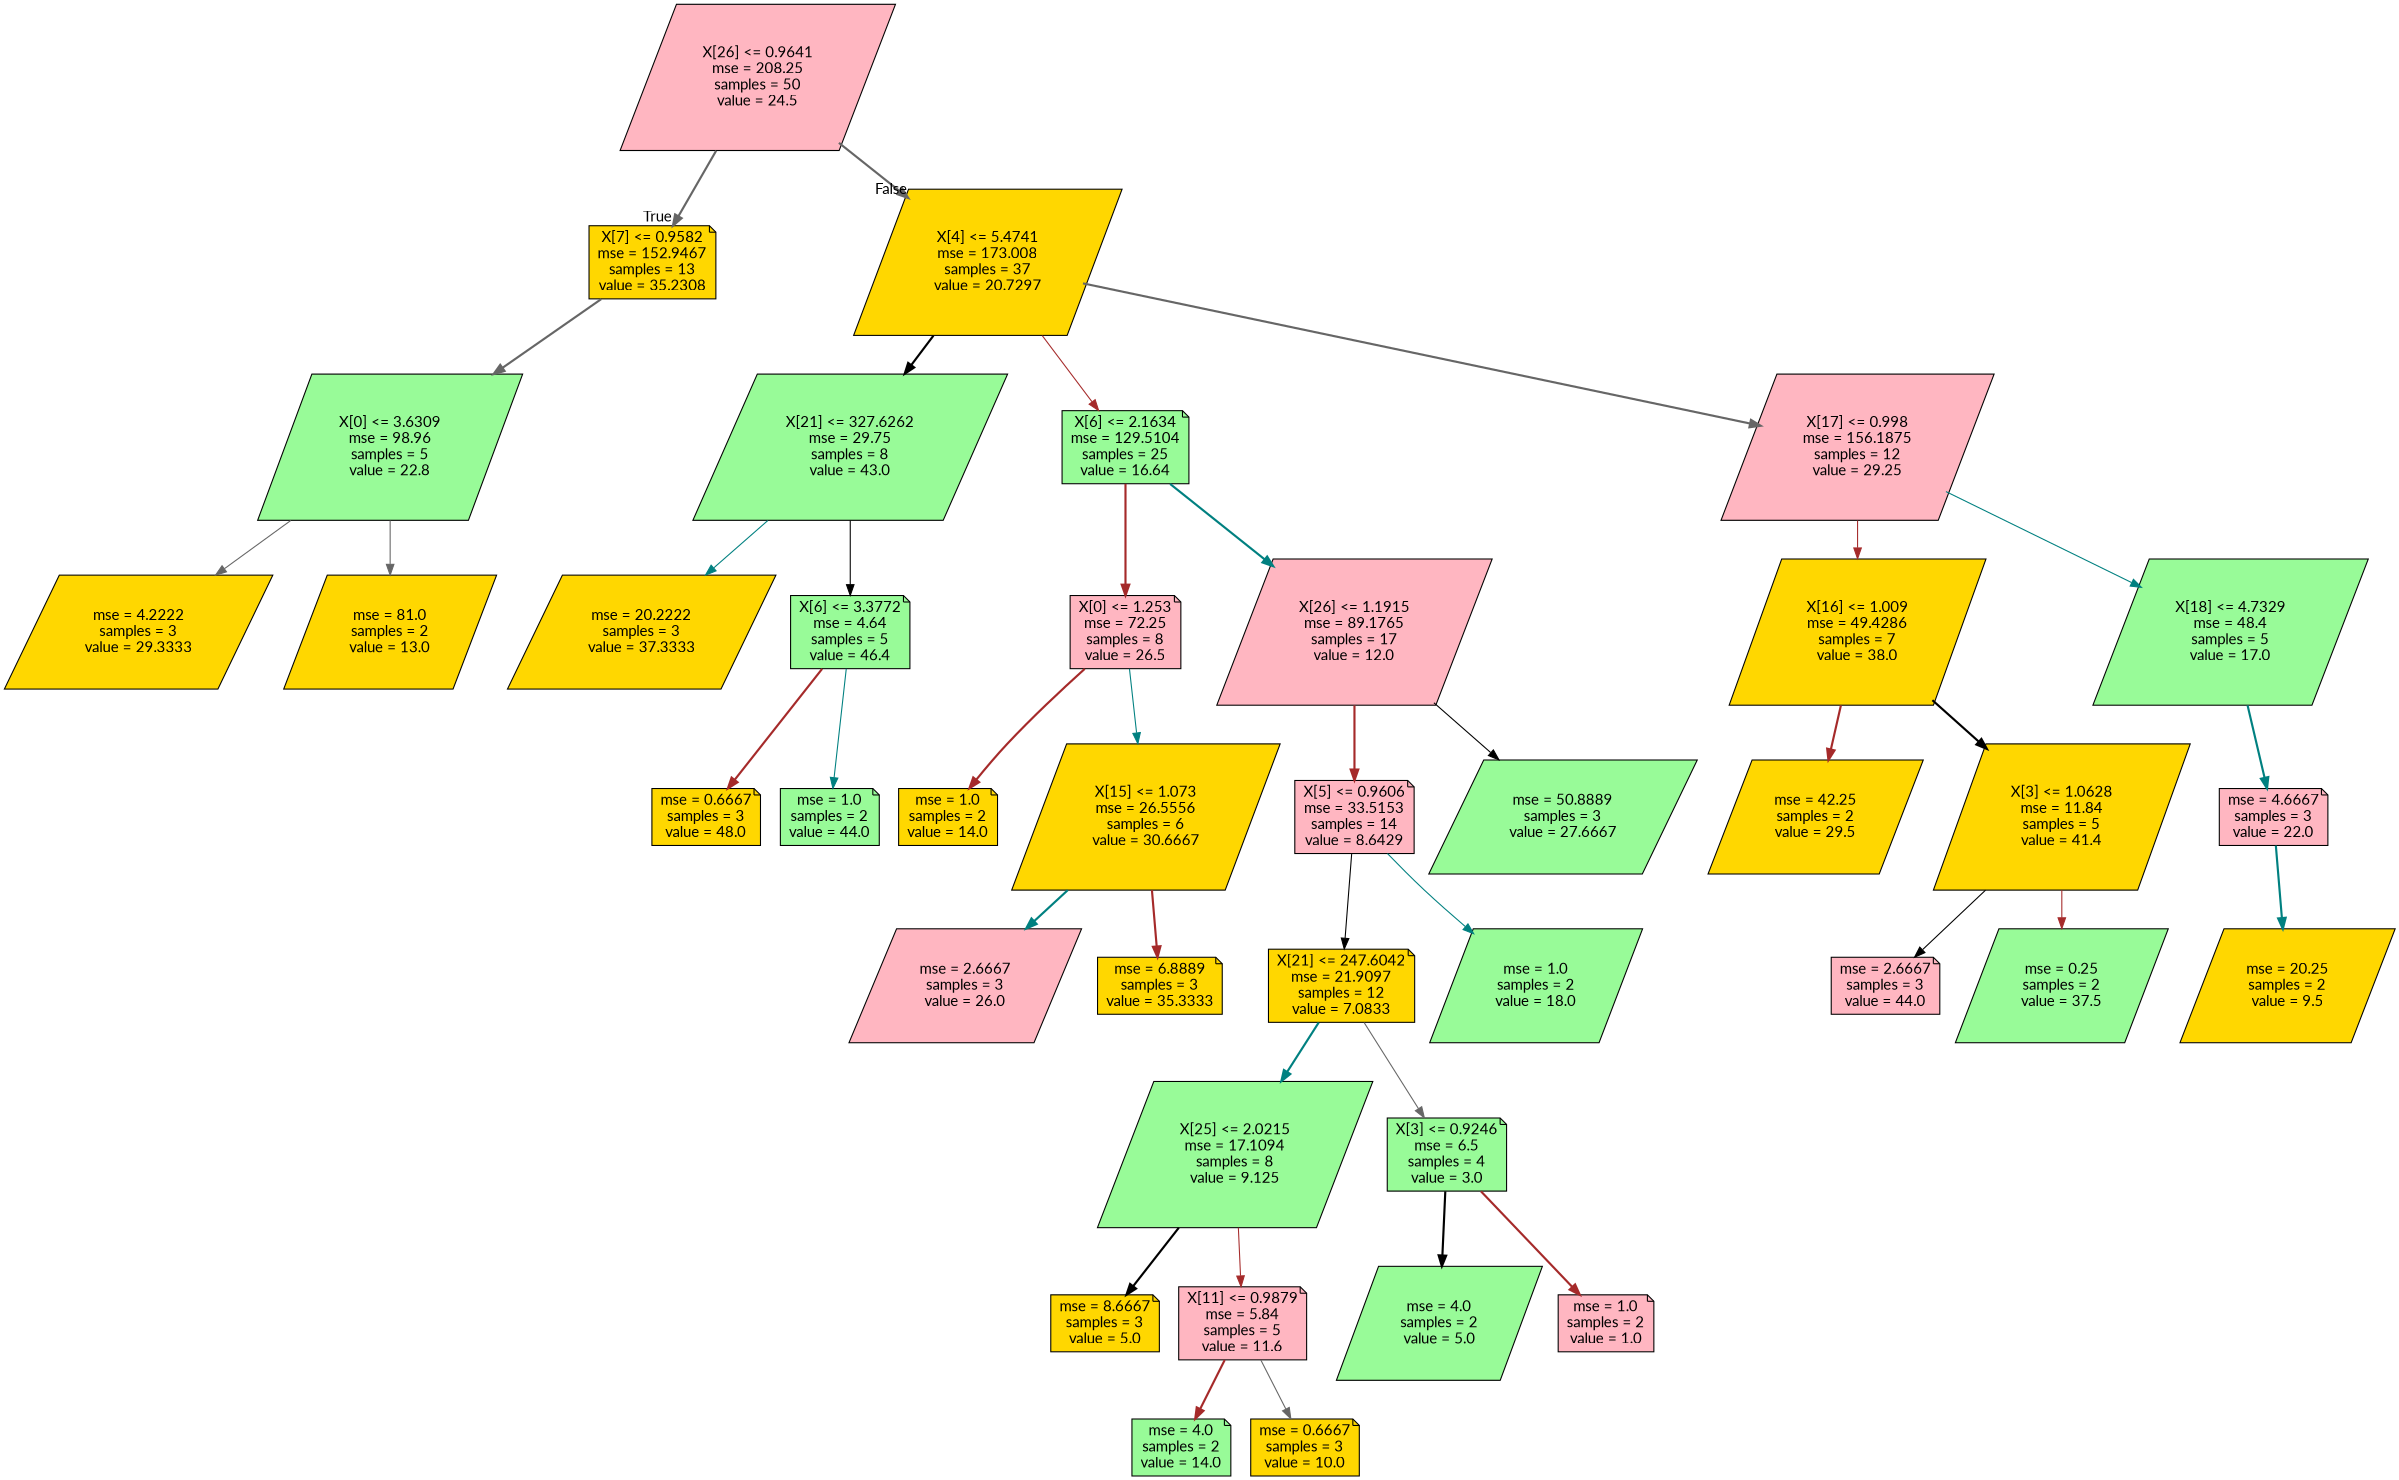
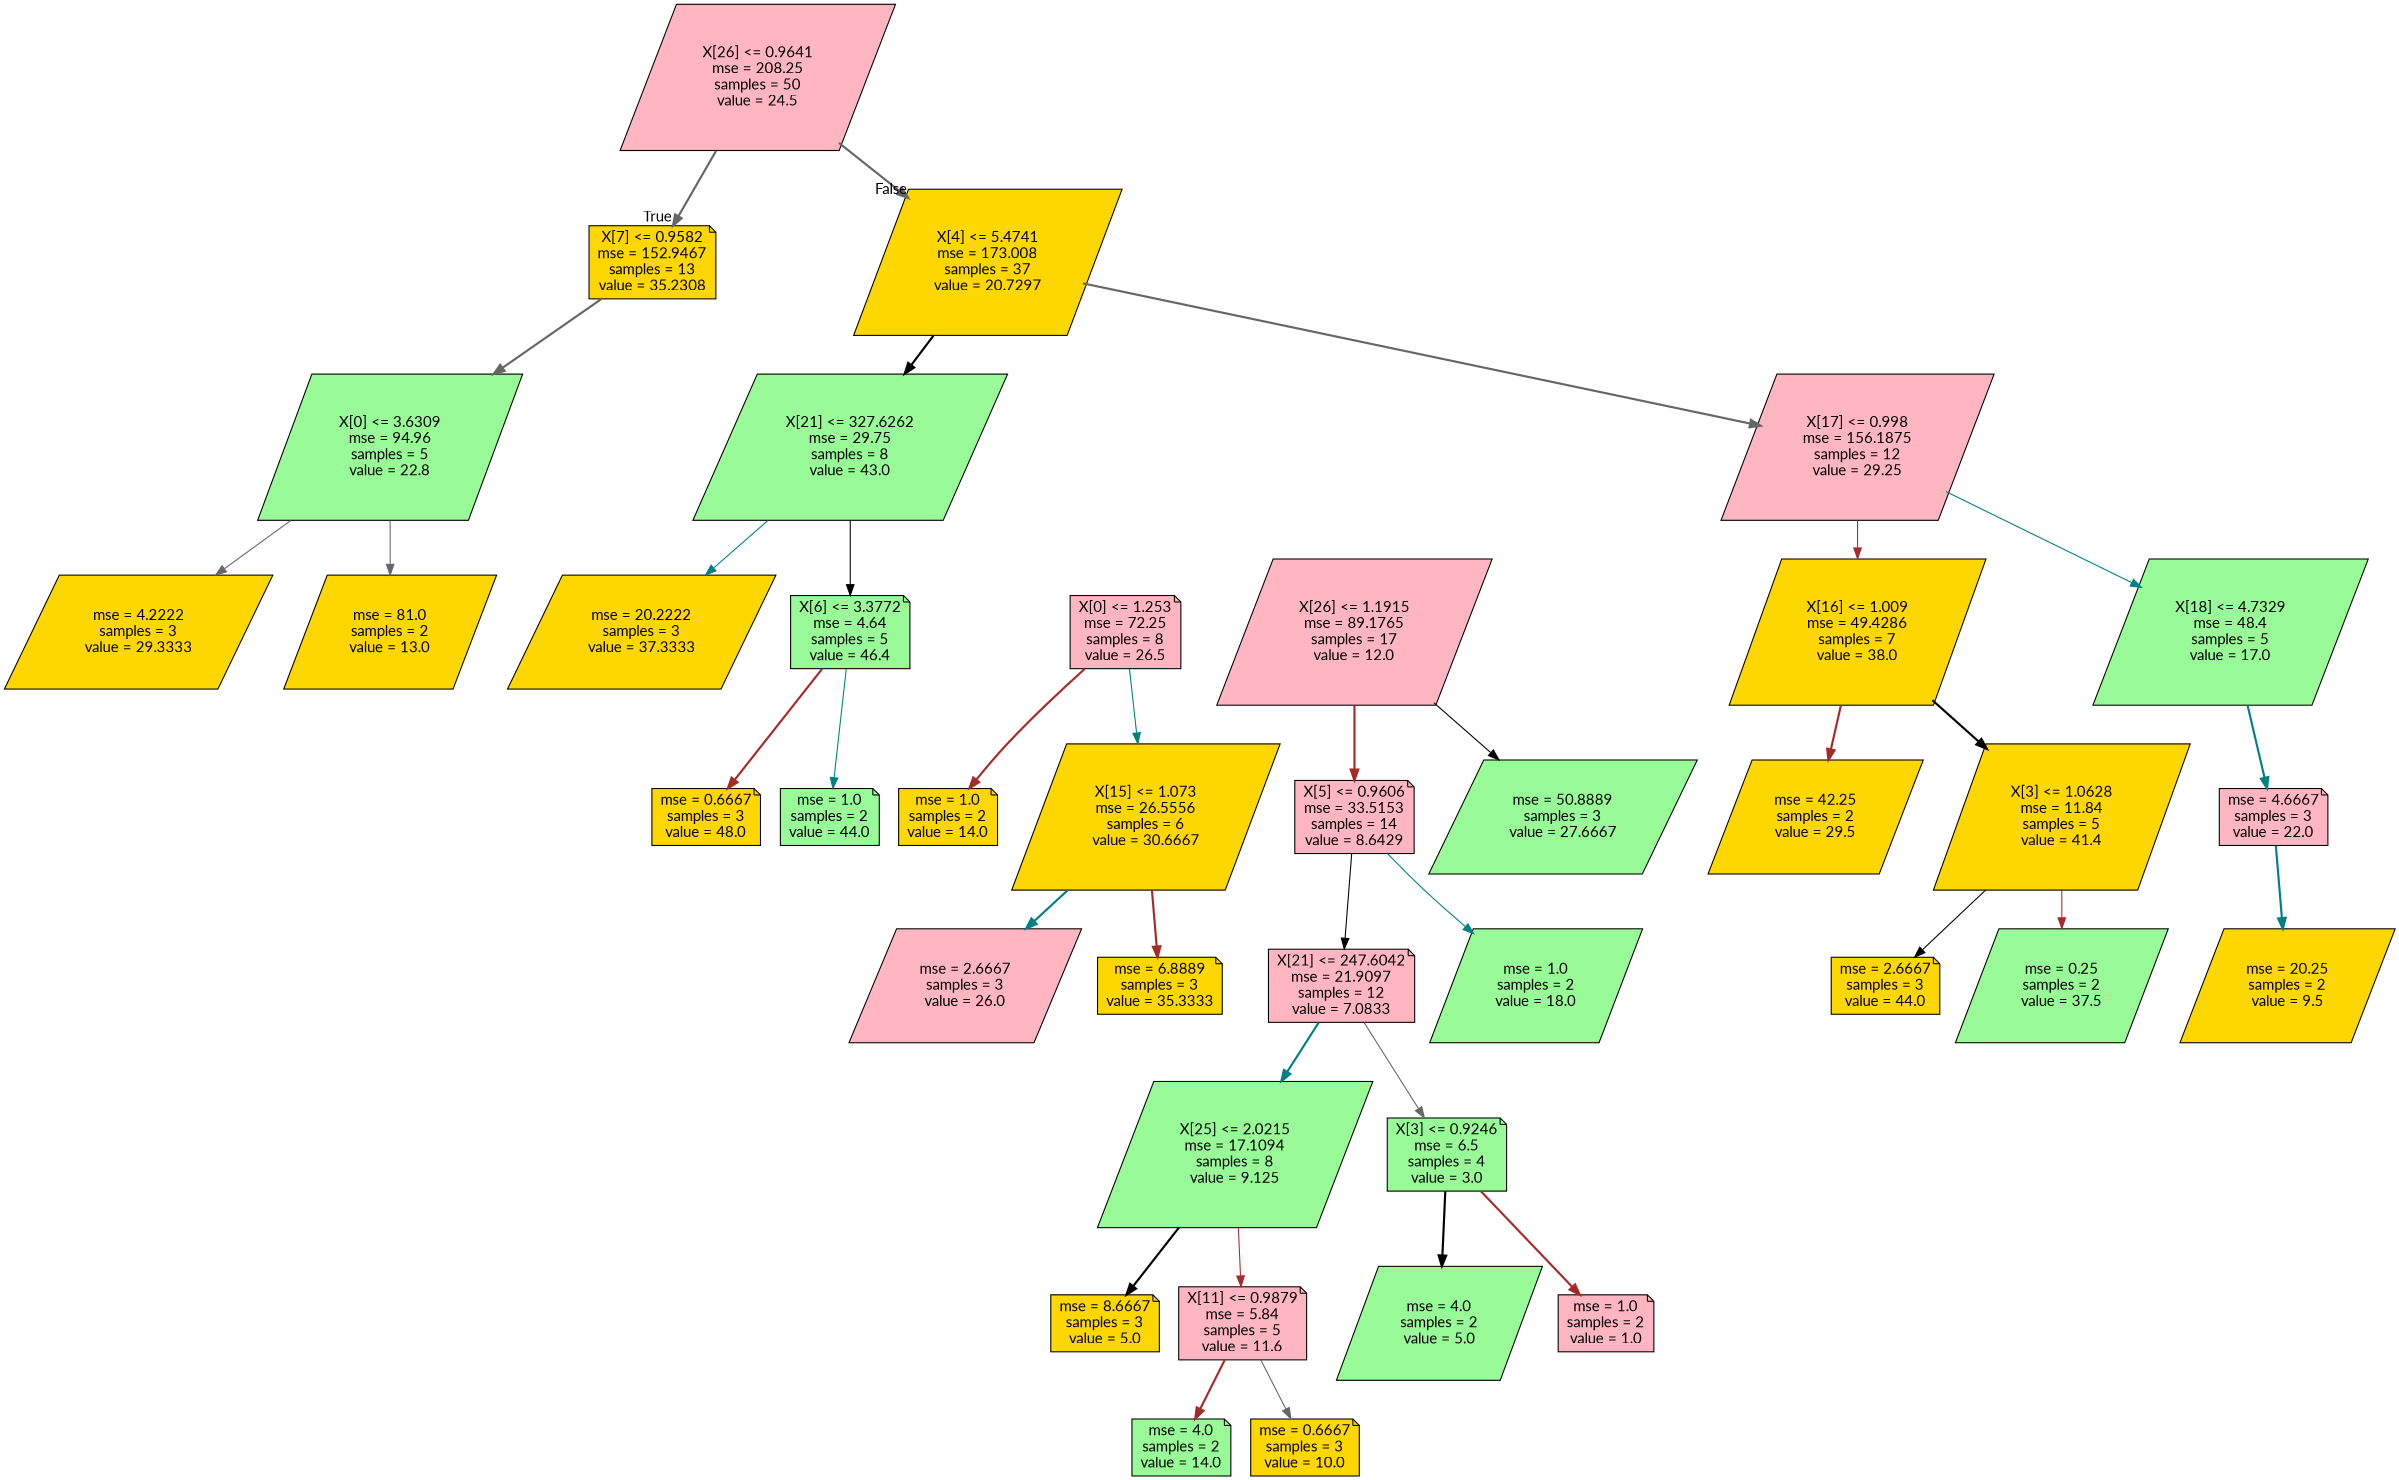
node "X[0] <= 3.6309 mse = 98.96 samples = 5 value = 22.8": label "X[0] <= 3.6309 mse = 98.96 samples = 5 value = 22.8" -> "X[0] <= 3.6309 mse = 94.96 samples = 5 value = 22.8"
node "X[6] <= 2.1634 mse = 129.5104 samples = 25 value = 16.64": removed
node "X[21] <= 247.6042 mse = 21.9097 samples = 12 value = 7.0833": fillcolor gold -> lightpink
node "mse = 2.6667 samples = 3 value = 44.0": fillcolor lightpink -> gold
